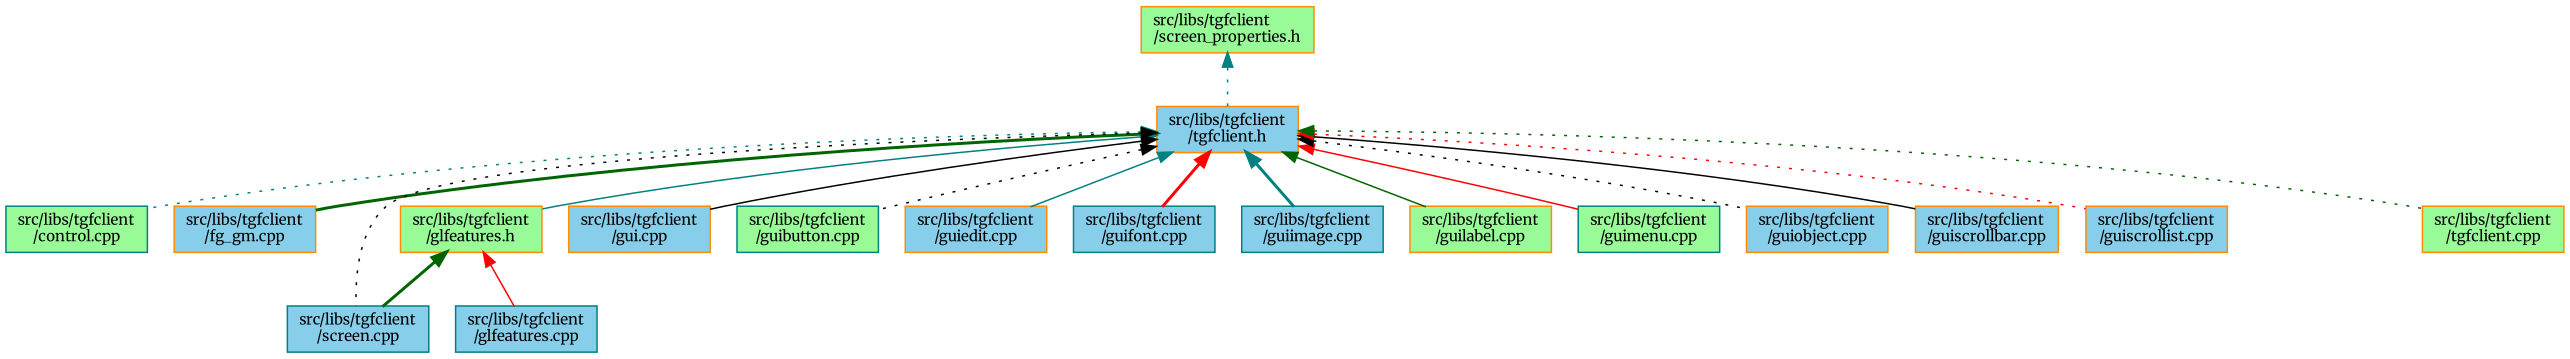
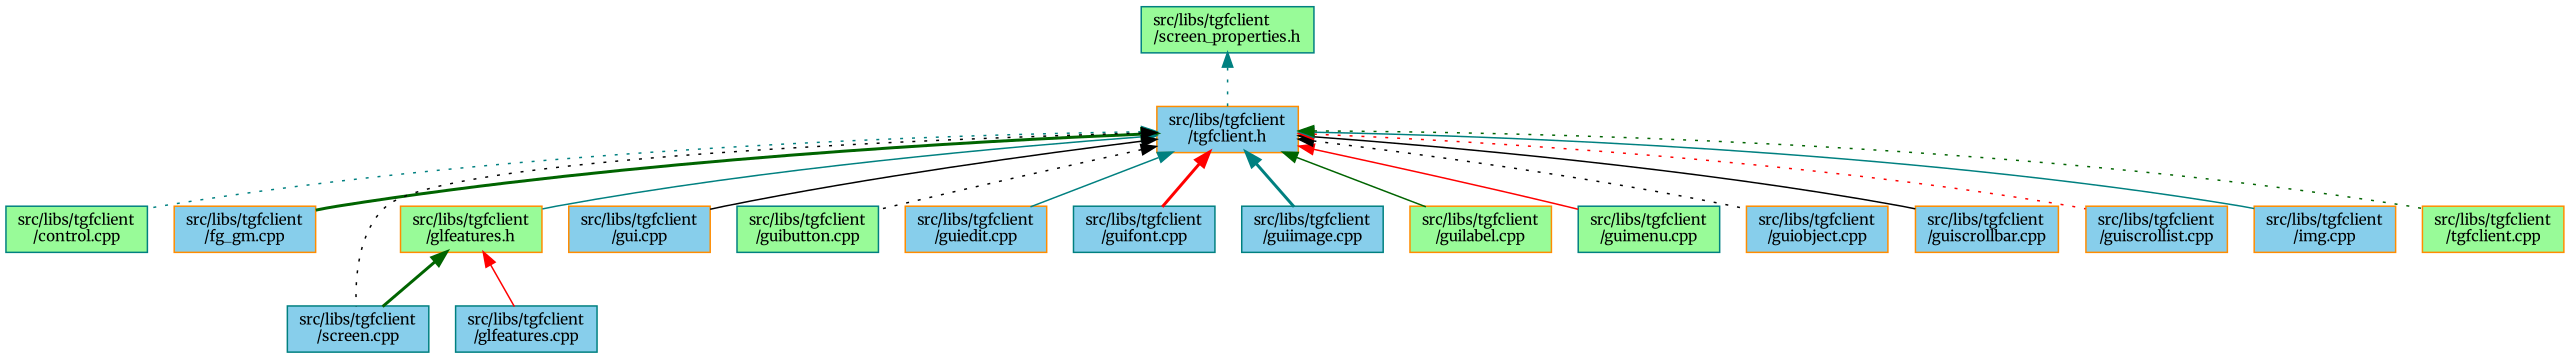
node "src/libs/tgfclient /screen_properties.h": color darkorange -> teal
node "src/libs/tgfclient /img.cpp": added
